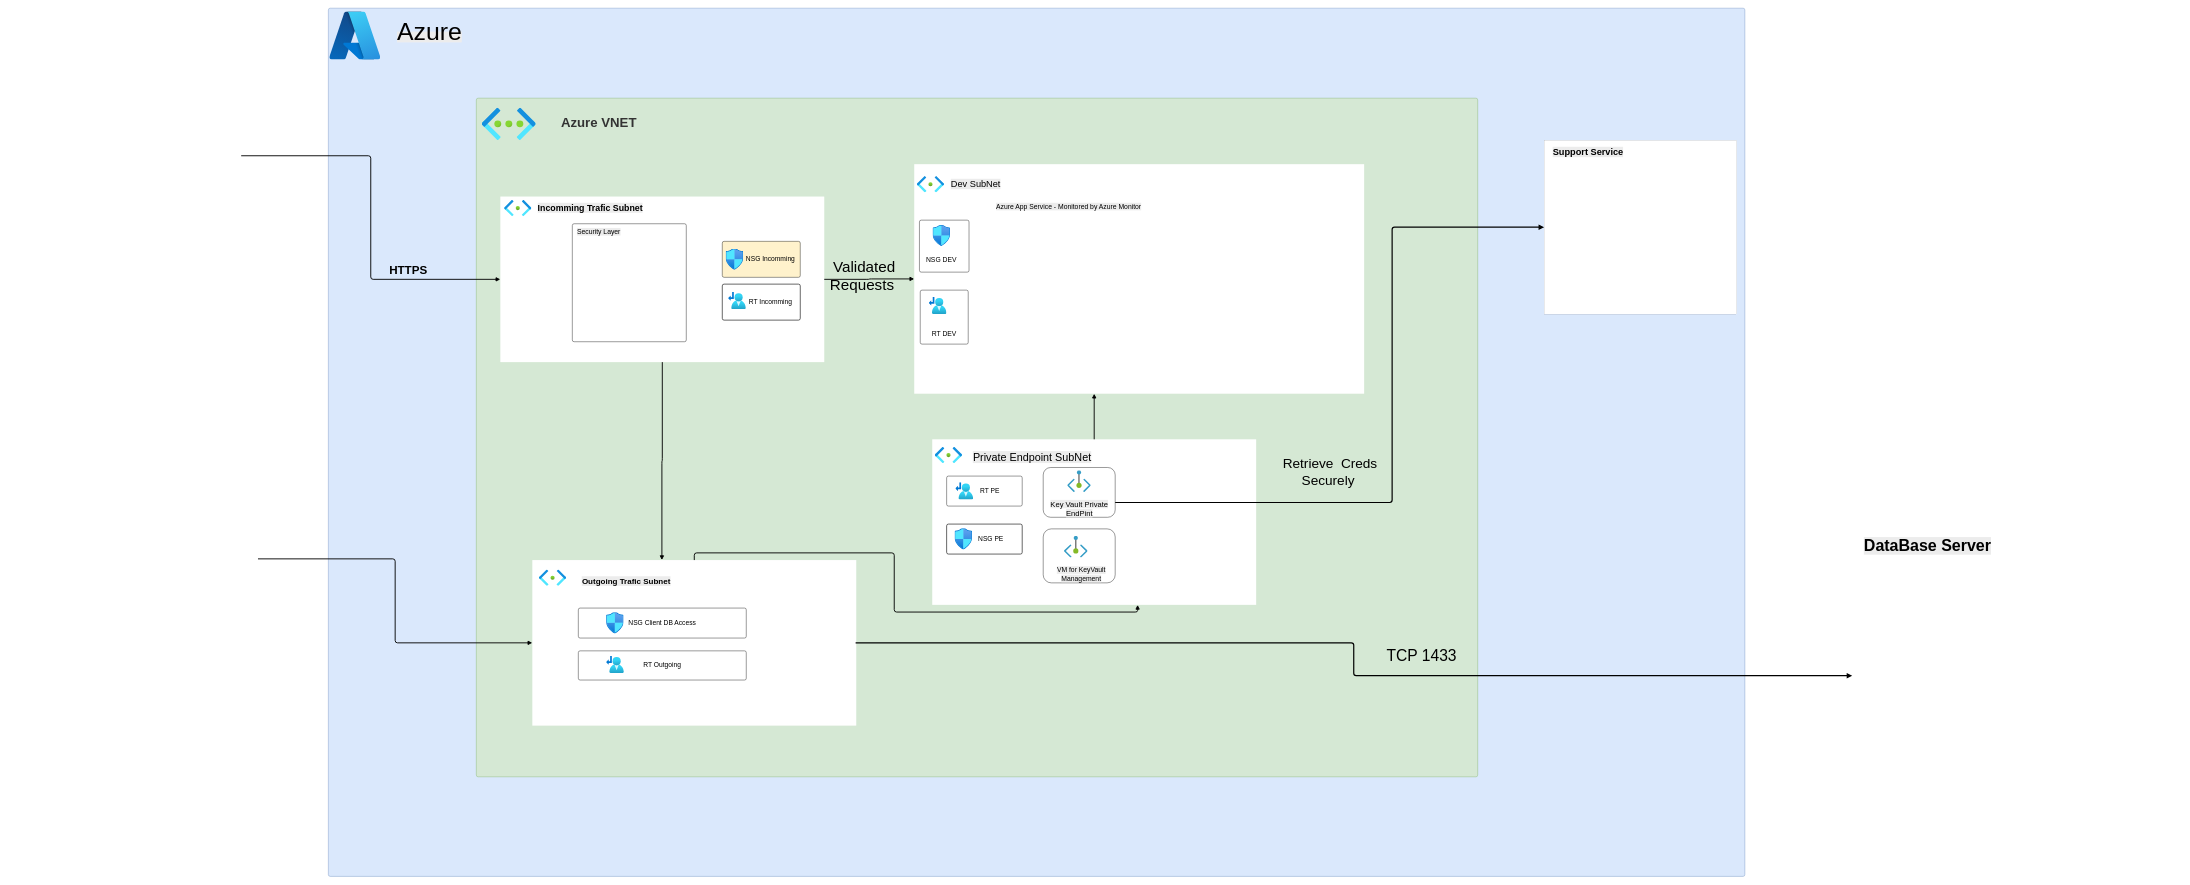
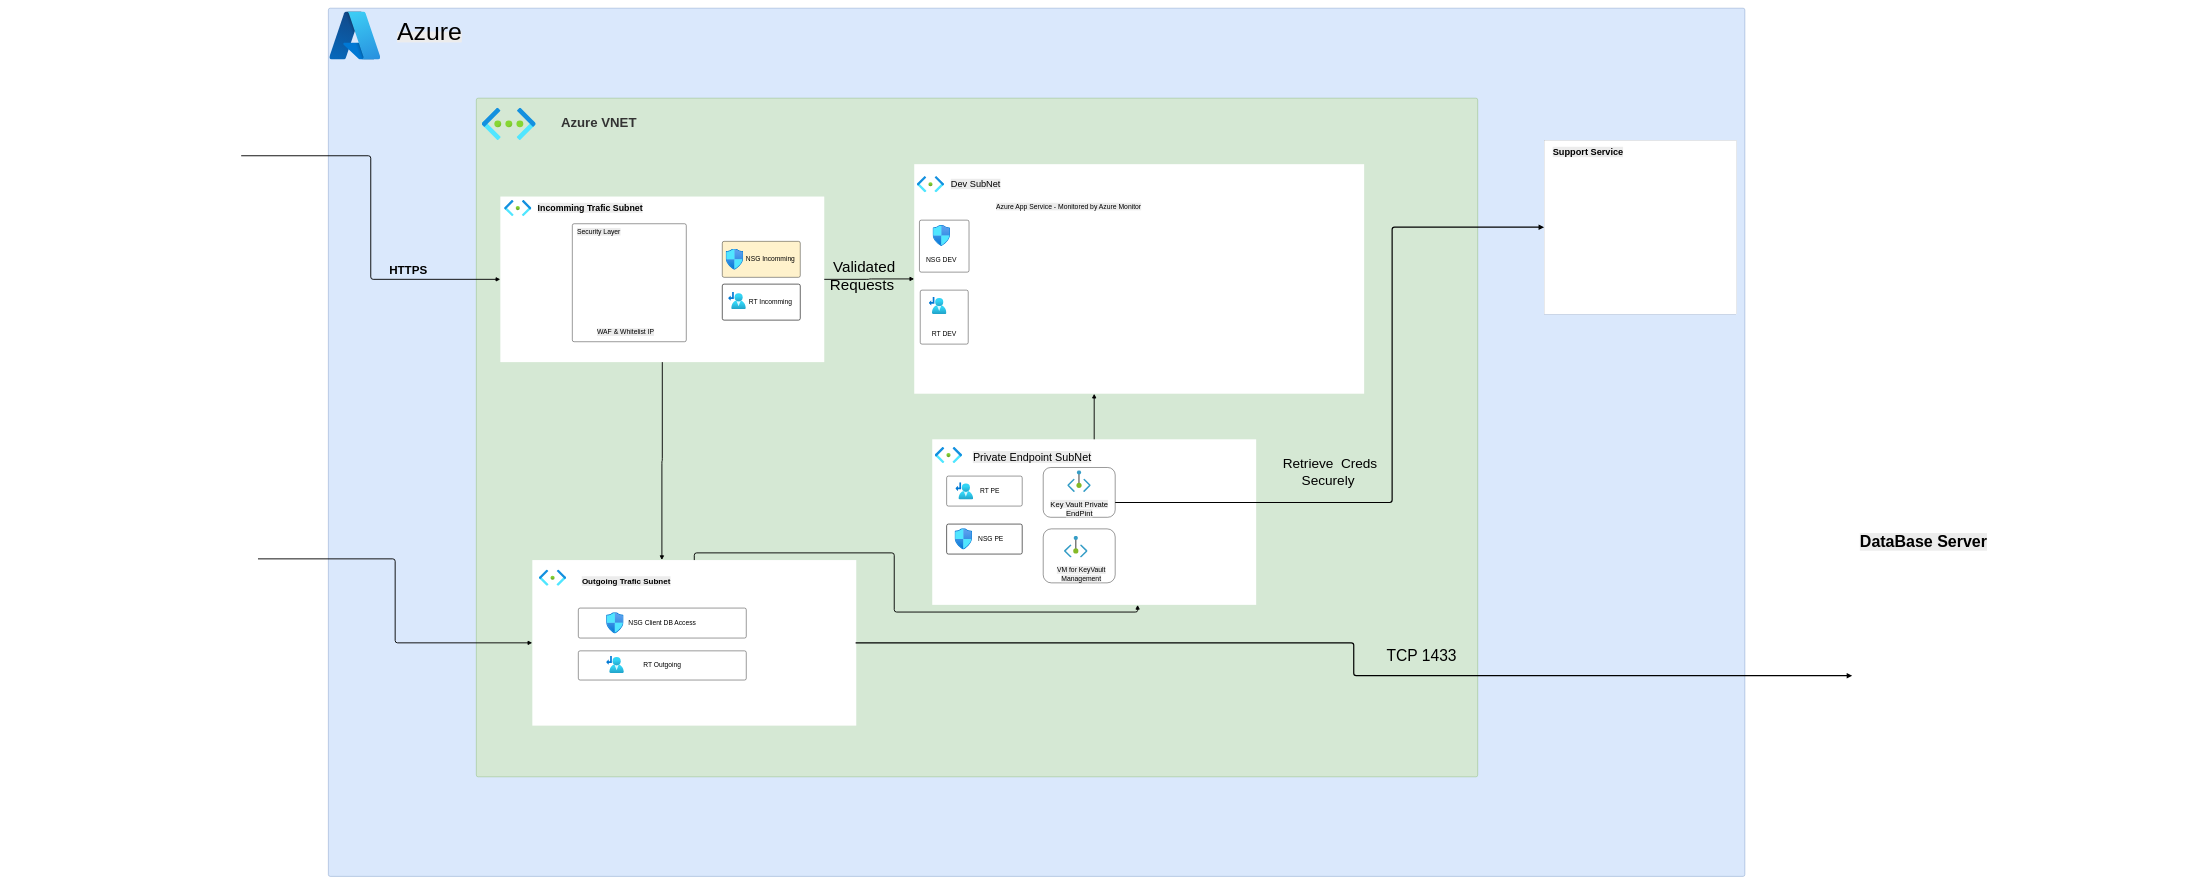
node "WAF & Whitelist IP": added
node "DataBase Server": moved (1933, 548) -> (1929, 544)
